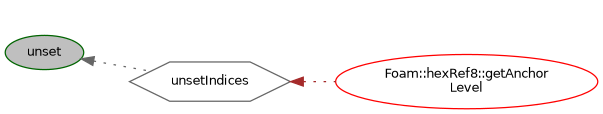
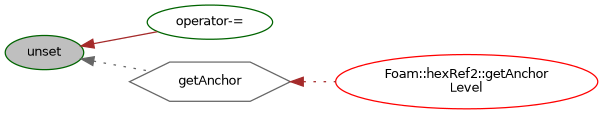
node "operator-=": added
node "unsetIndices": label "unsetIndices" -> "getAnchor"
node "Foam::hexRef8::getAnchor Level": label "Foam::hexRef8::getAnchor Level" -> "Foam::hexRef2::getAnchor Level"
